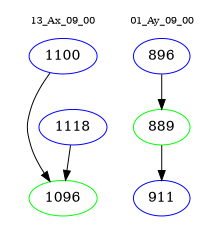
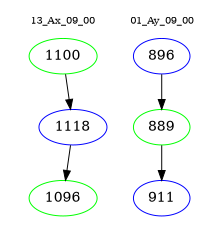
node "1100": color blue -> green
edge "1100" -> "1096": now "1100" -> "1118"
